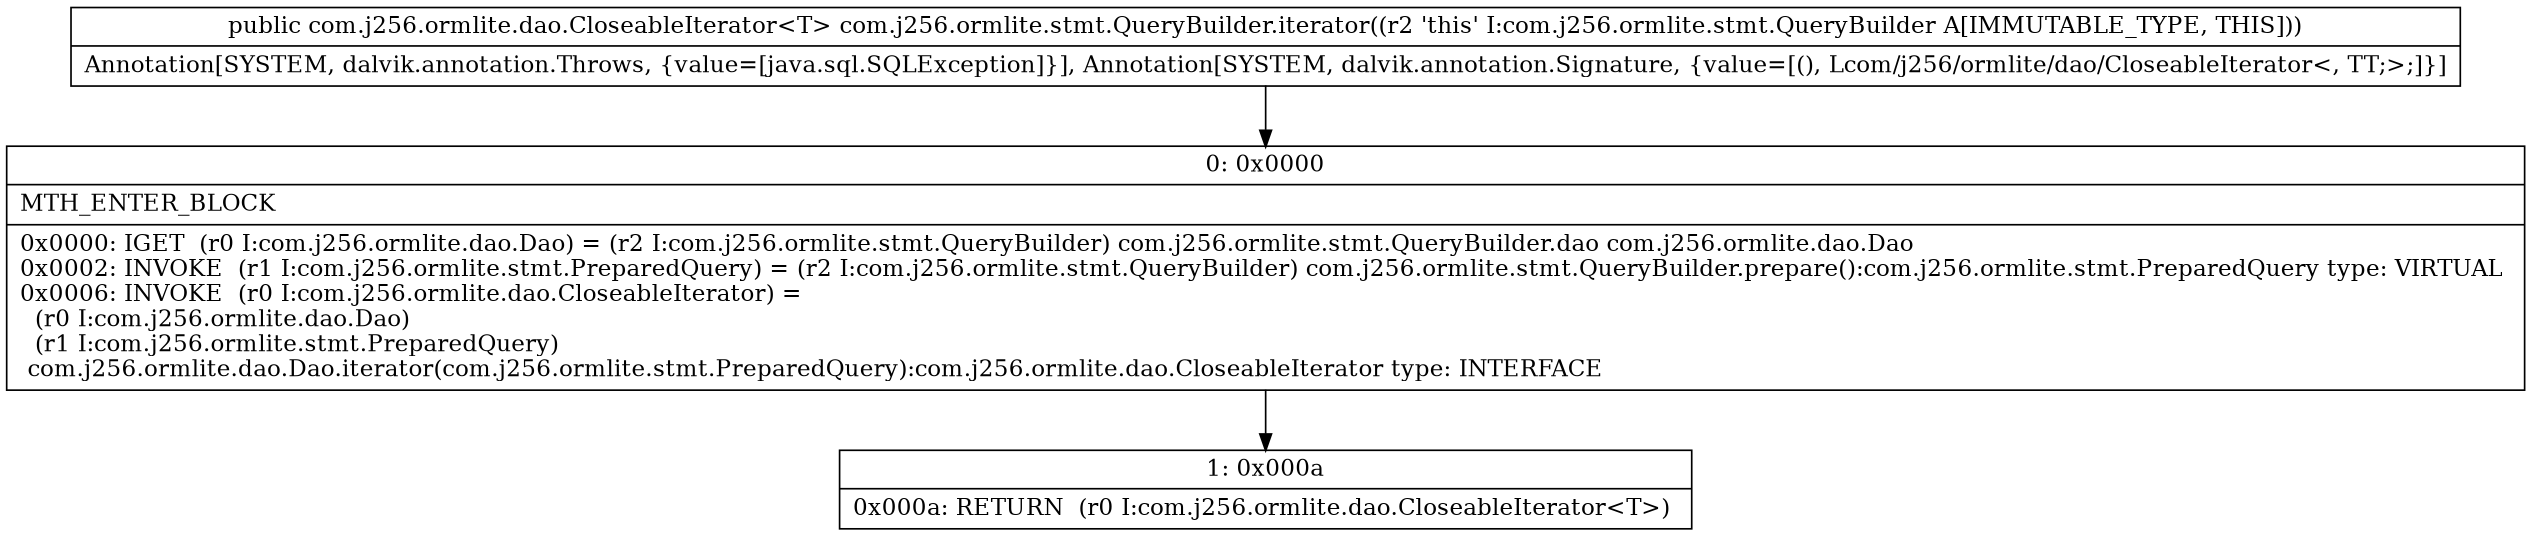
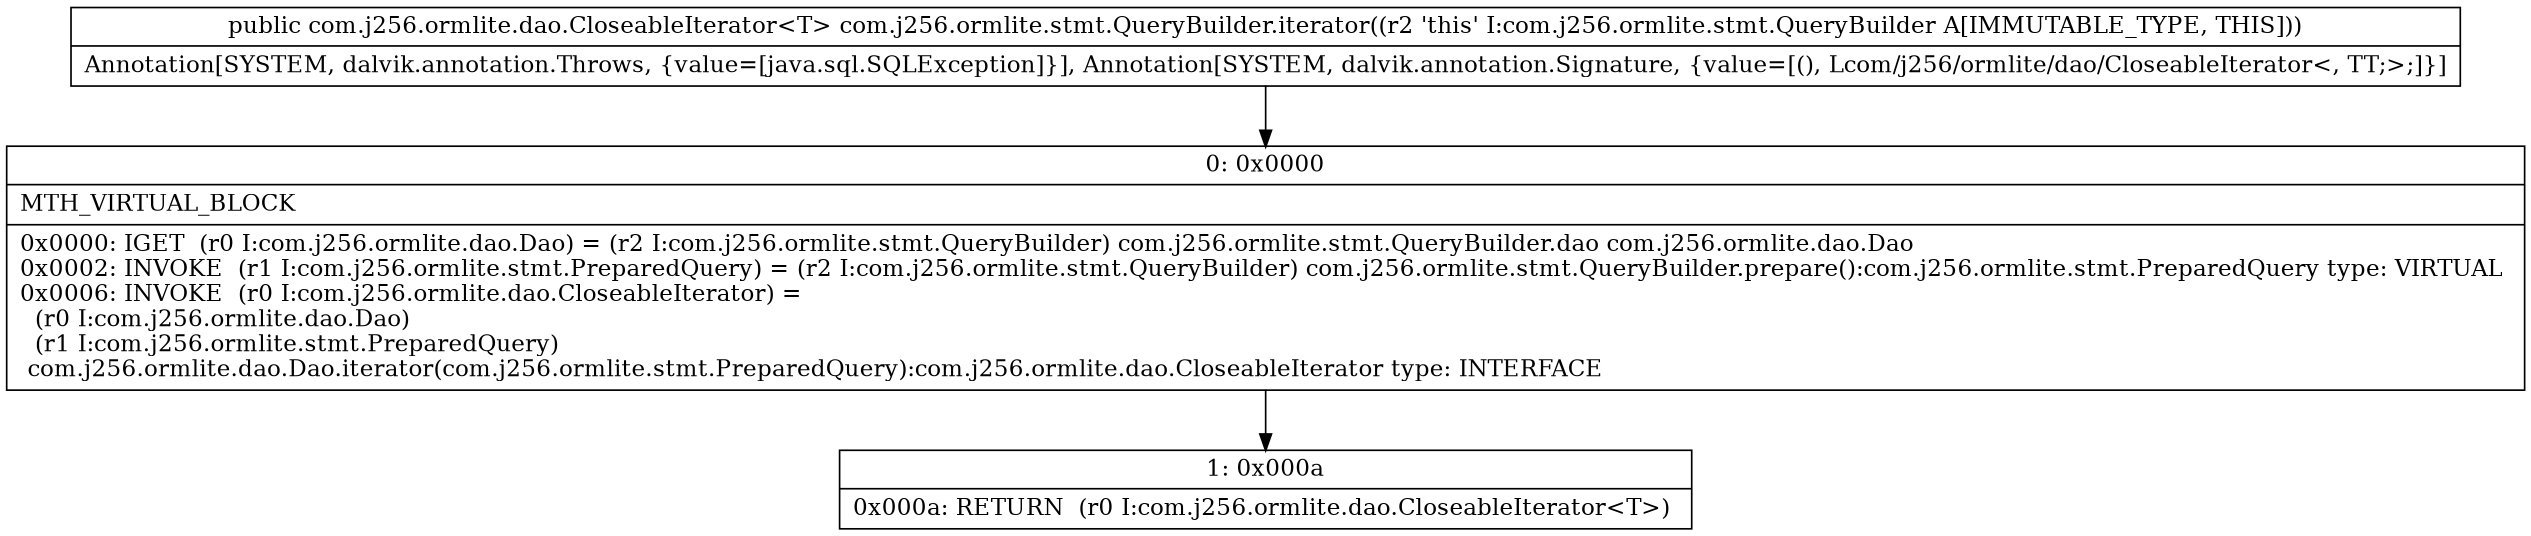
node "0: 0x0000": text "MTH_ENTER_BLOCK" -> "MTH_VIRTUAL_BLOCK"
